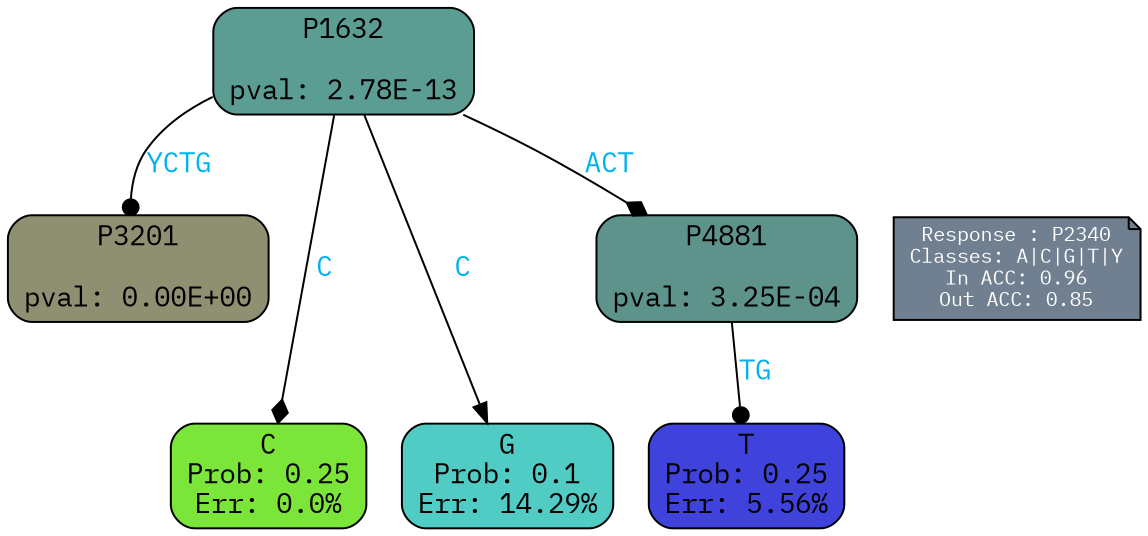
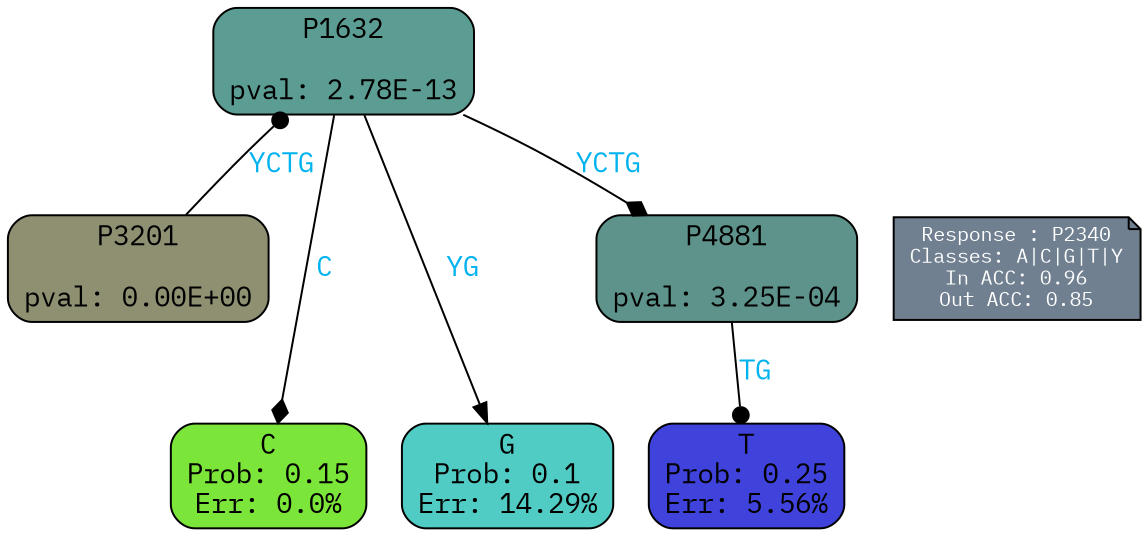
edge "P1632 pval: 2.78E-13" -> "P3201 pval: 0.00E+00": reversed
edge "P1632 pval: 2.78E-13" -> "P4881 pval: 3.25E-04": label "ACT" -> "YCTG"
edge "P1632 pval: 2.78E-13" -> "G Prob: 0.1 Err: 14.29%": label "C" -> "YG"
node "C Prob: 0.25 Err: 0.0%": label "C Prob: 0.25 Err: 0.0%" -> "C Prob: 0.15 Err: 0.0%"
